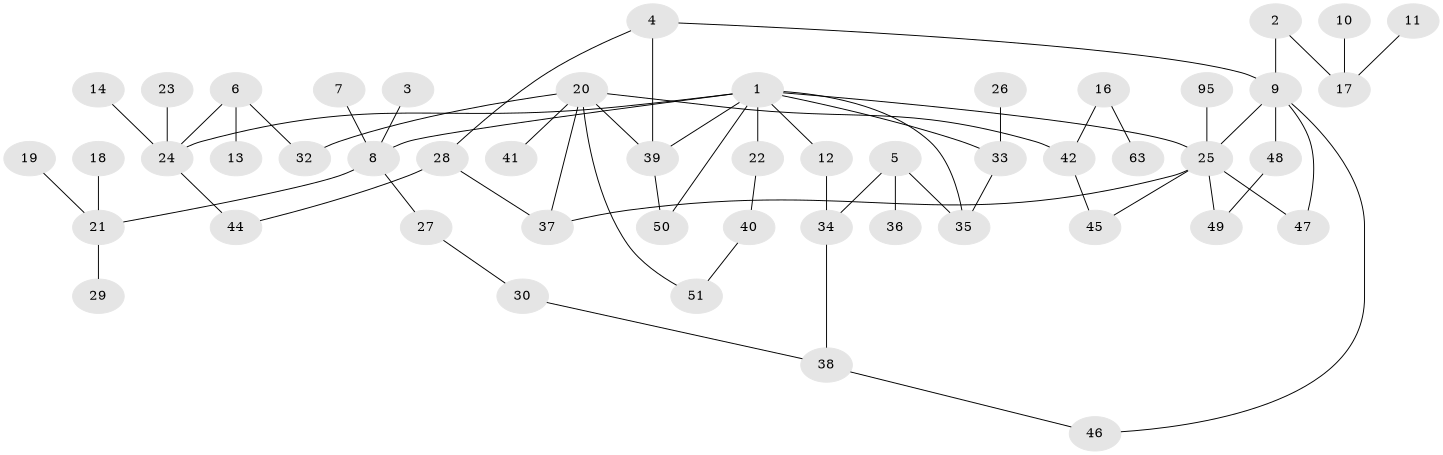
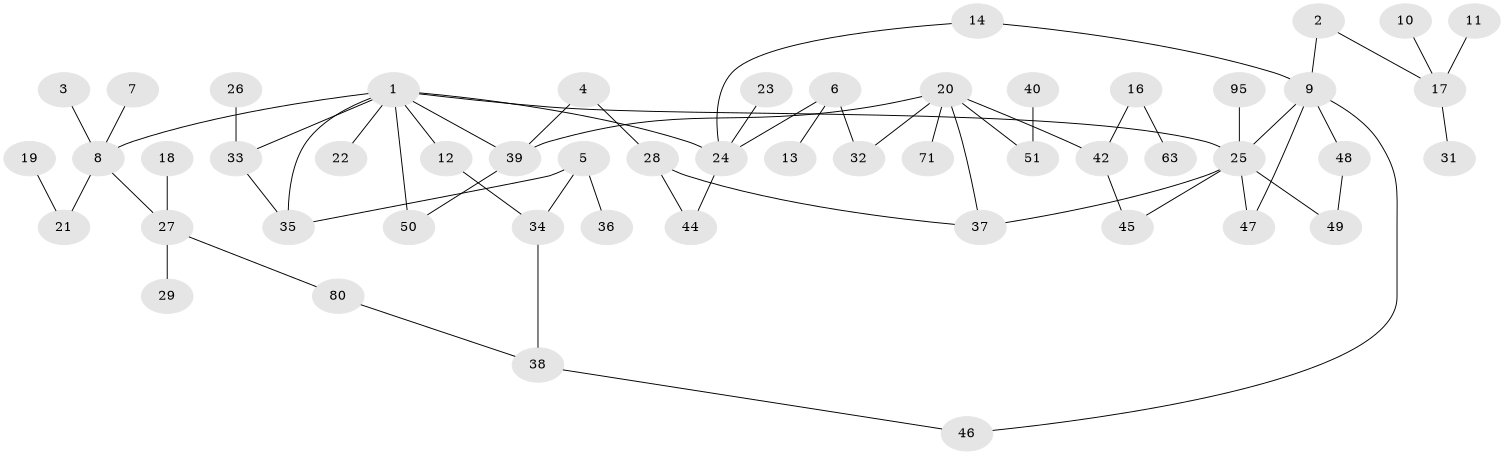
edge "4" -- "9": now "14" -- "9"
node "41": label "41" -> "71"
node "31": added
edge "18" -- "21": now "18" -- "27"
edge "22" -- "40": removed
edge "21" -- "29": now "27" -- "29"
node "30": label "30" -> "80"
